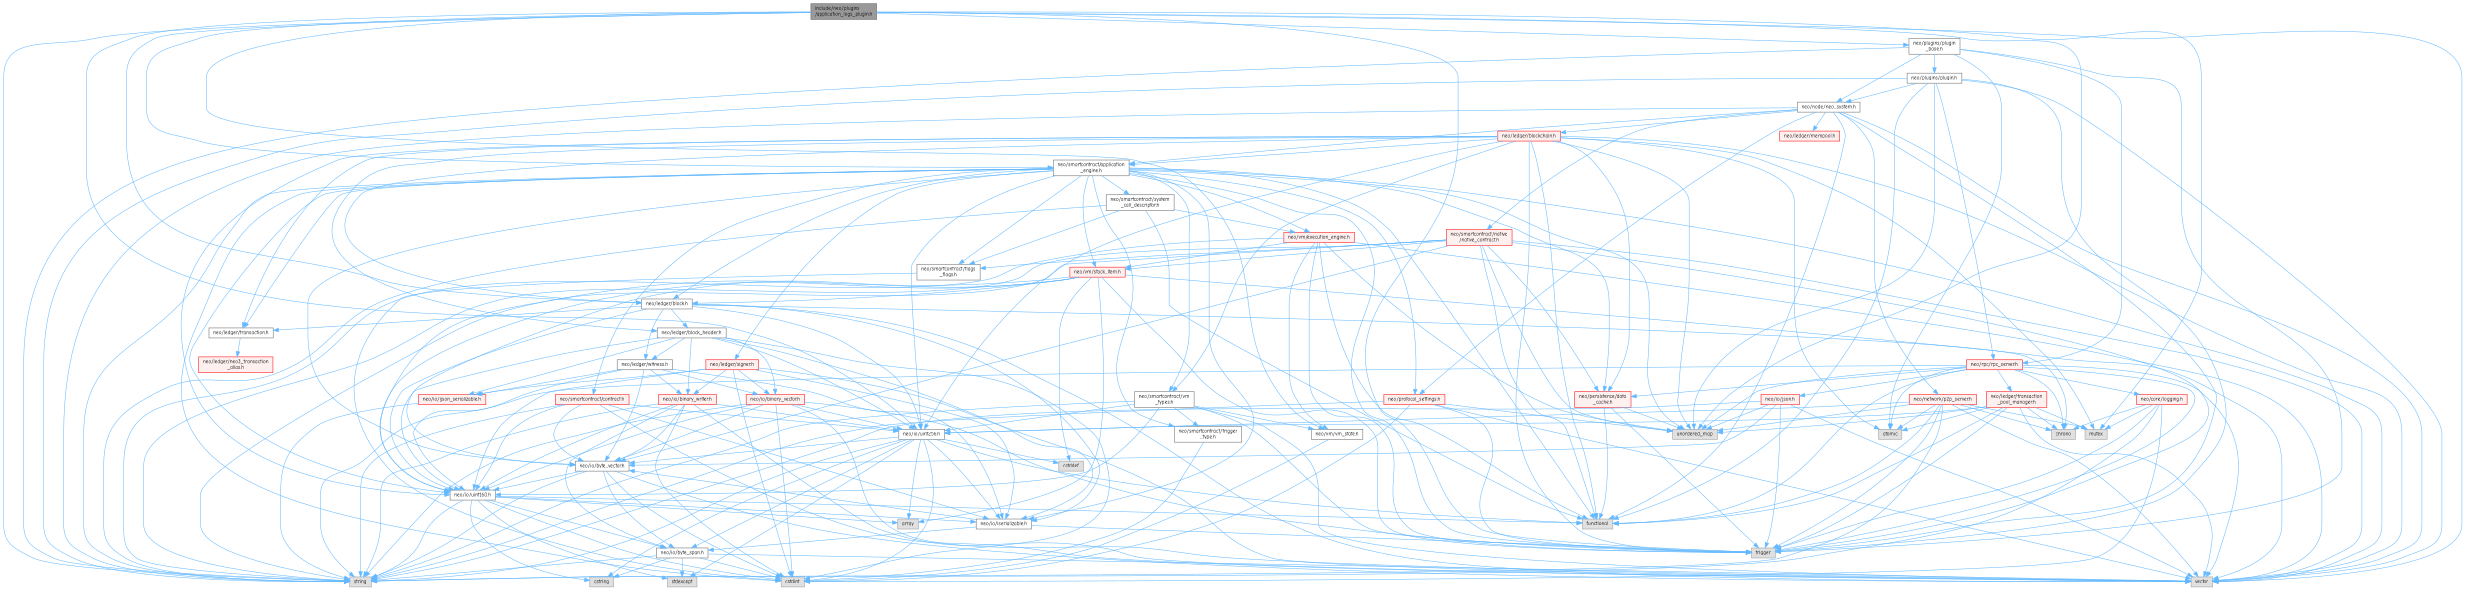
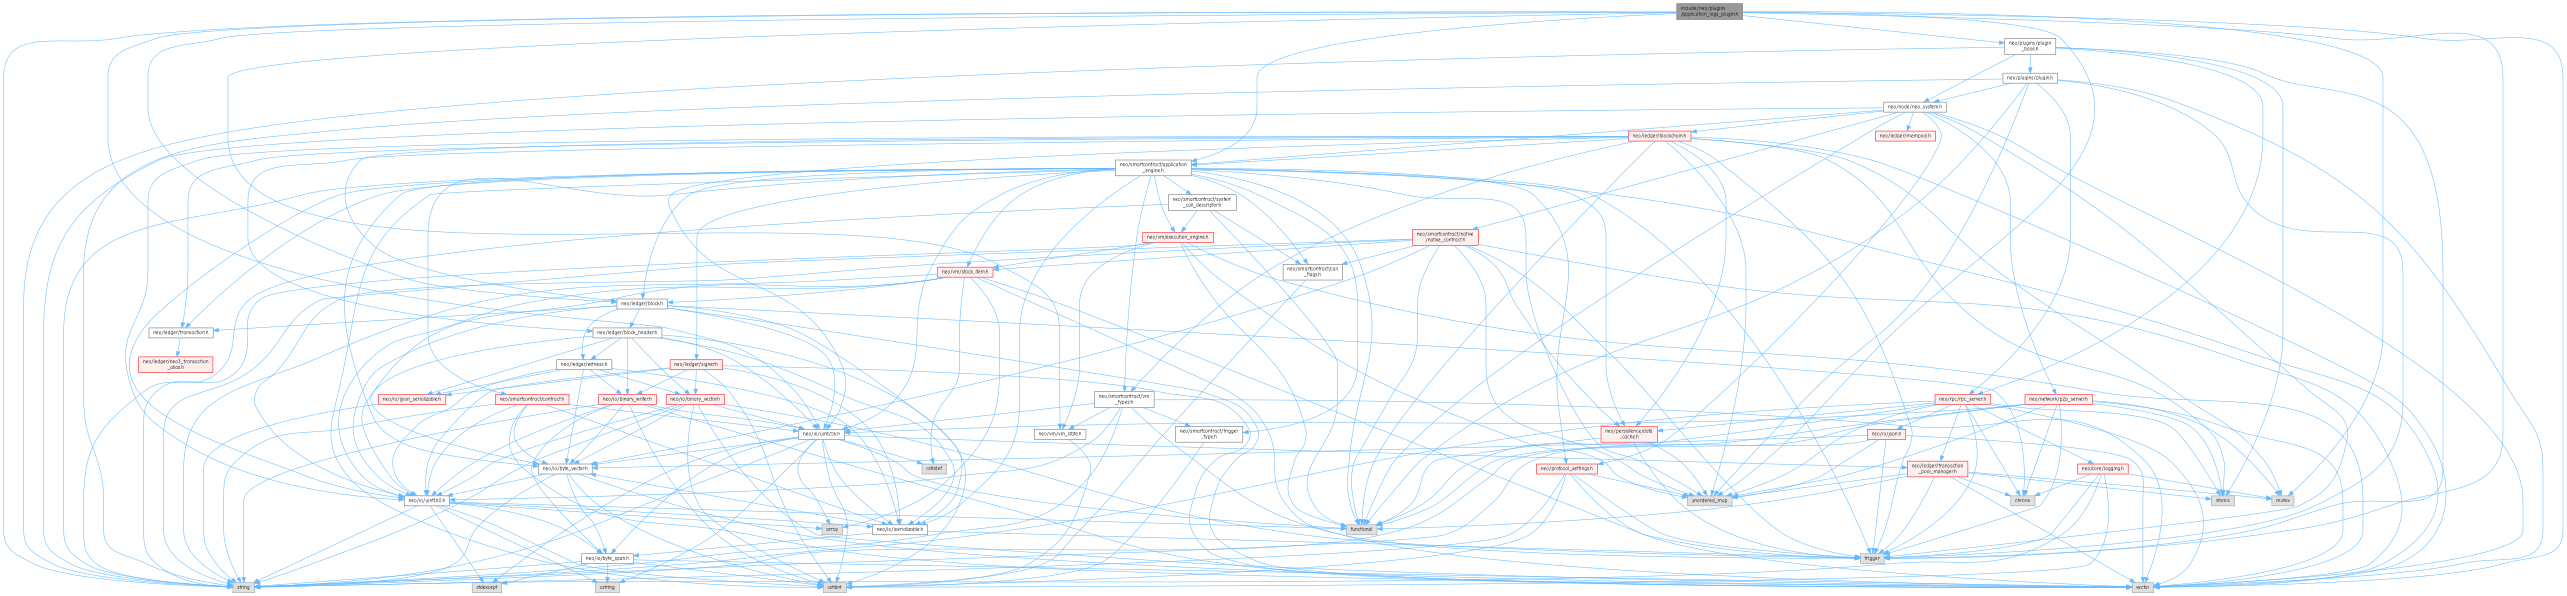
node "neo/smartcontract/flags _flags.h": label "neo/smartcontract/flags _flags.h" -> "neo/smartcontract/call _flags.h"
edge "neo/ledger/transaction _pool_manager.h" -> "neo/io/uint256.h": reversed
edge "neo/vm/execution_engine.h" -> "trigger": removed
